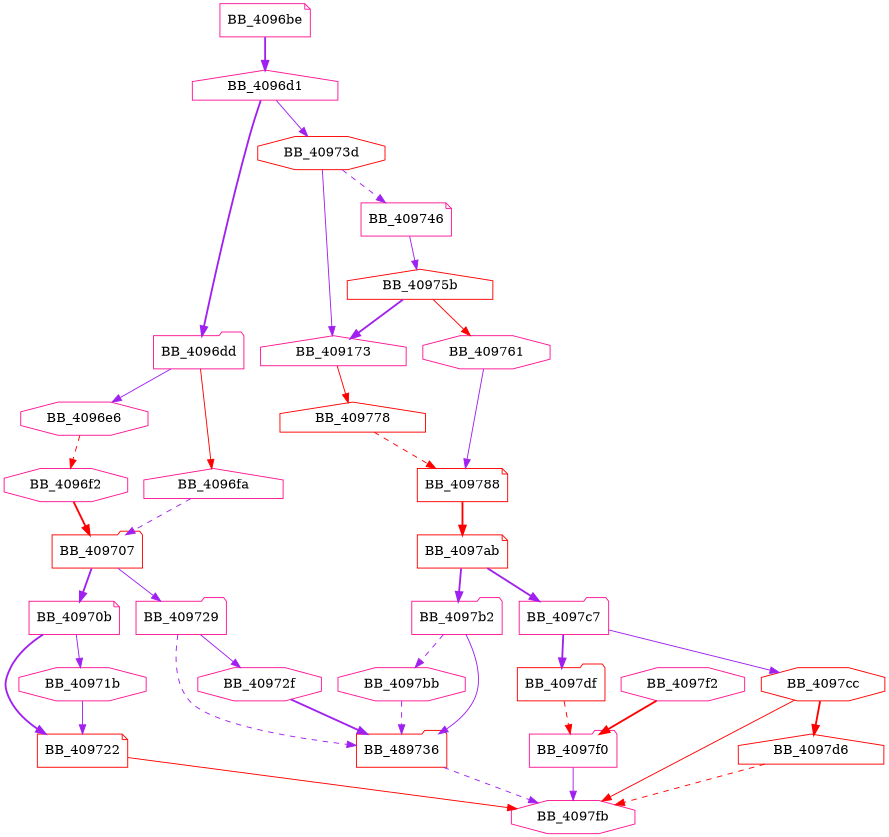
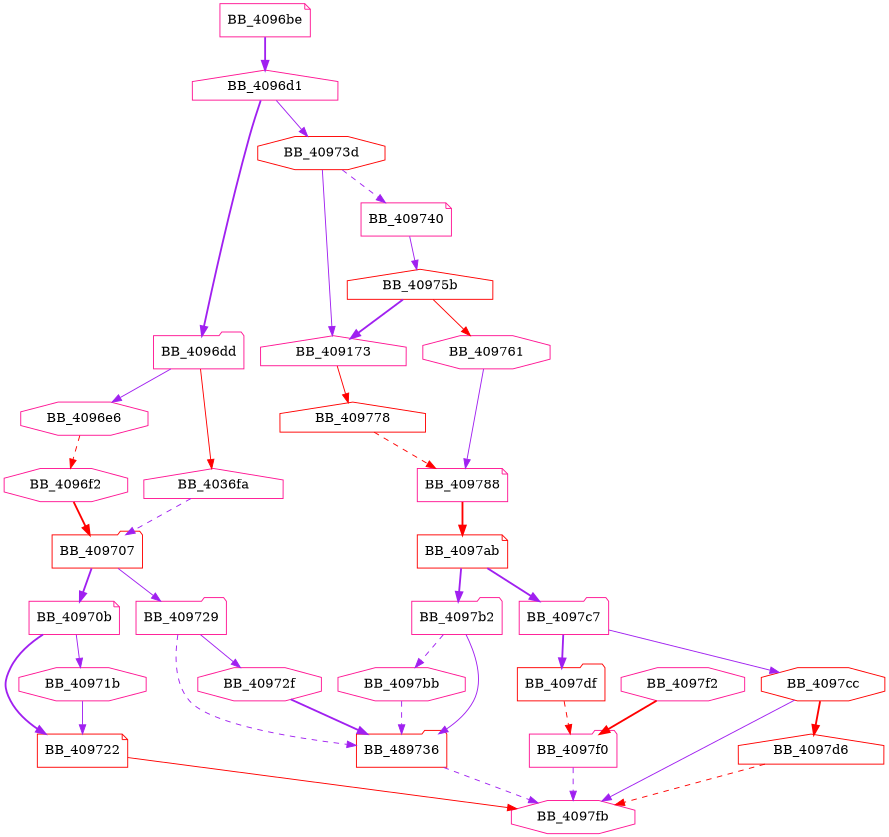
node "BB_409746": label "BB_409746" -> "BB_409740"
node "BB_4096fa": label "BB_4096fa" -> "BB_4036fa"
node "BB_409788": color red -> deeppink
edge "BB_4097cc" -> "BB_4097fb": color red -> purple
edge "BB_4097f0" -> "BB_4097fb": style solid -> dashed
